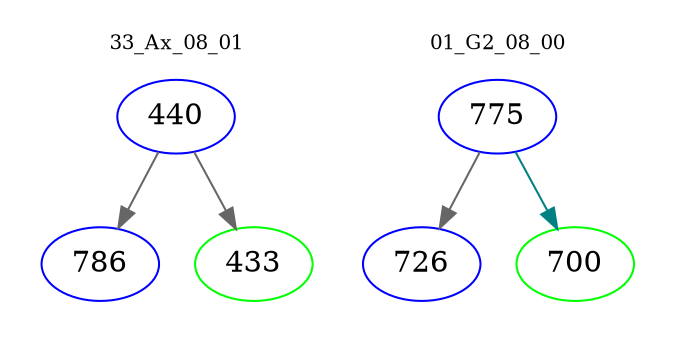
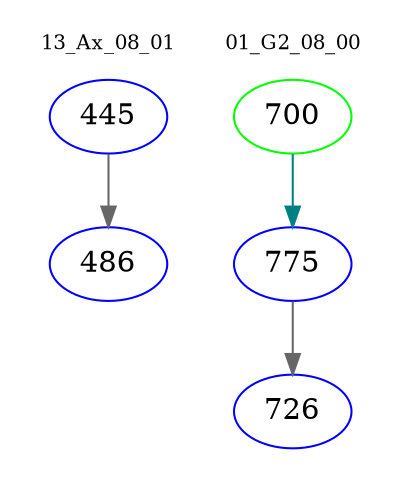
cluster "33_Ax_08_01": label "33_Ax_08_01" -> "13_Ax_08_01"
node "440": label "440" -> "445"
edge "775" -> "700": reversed
node "786": label "786" -> "486"
node "433": removed
